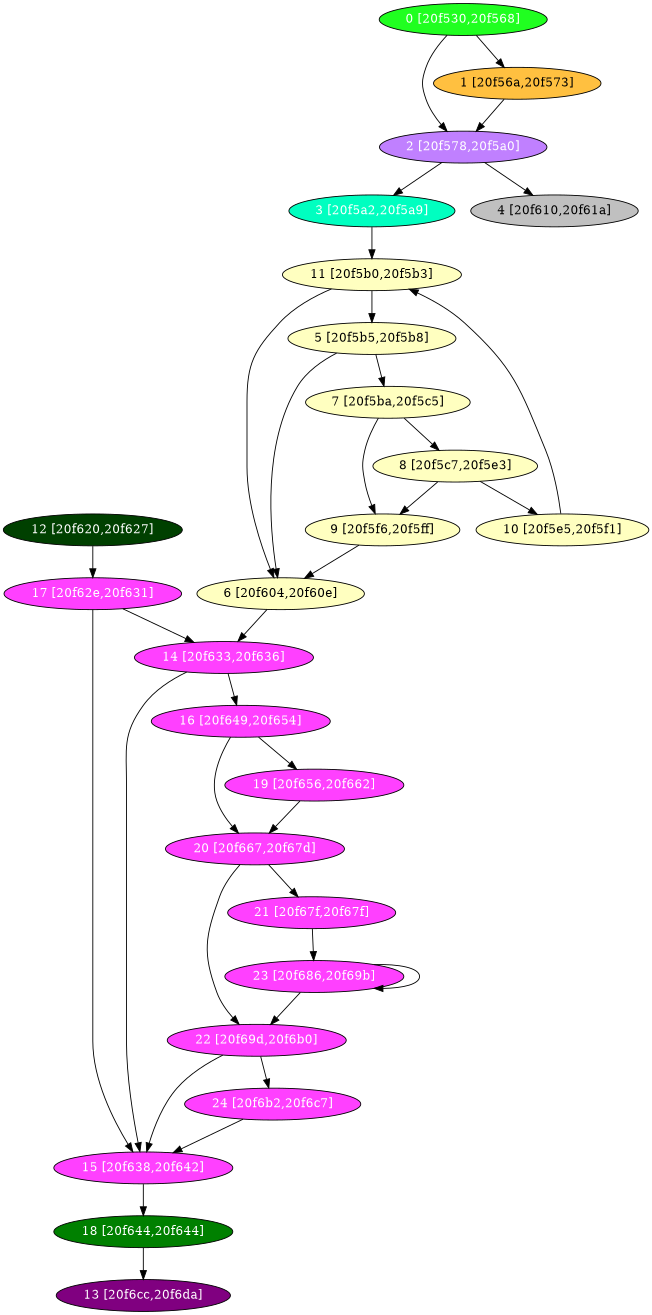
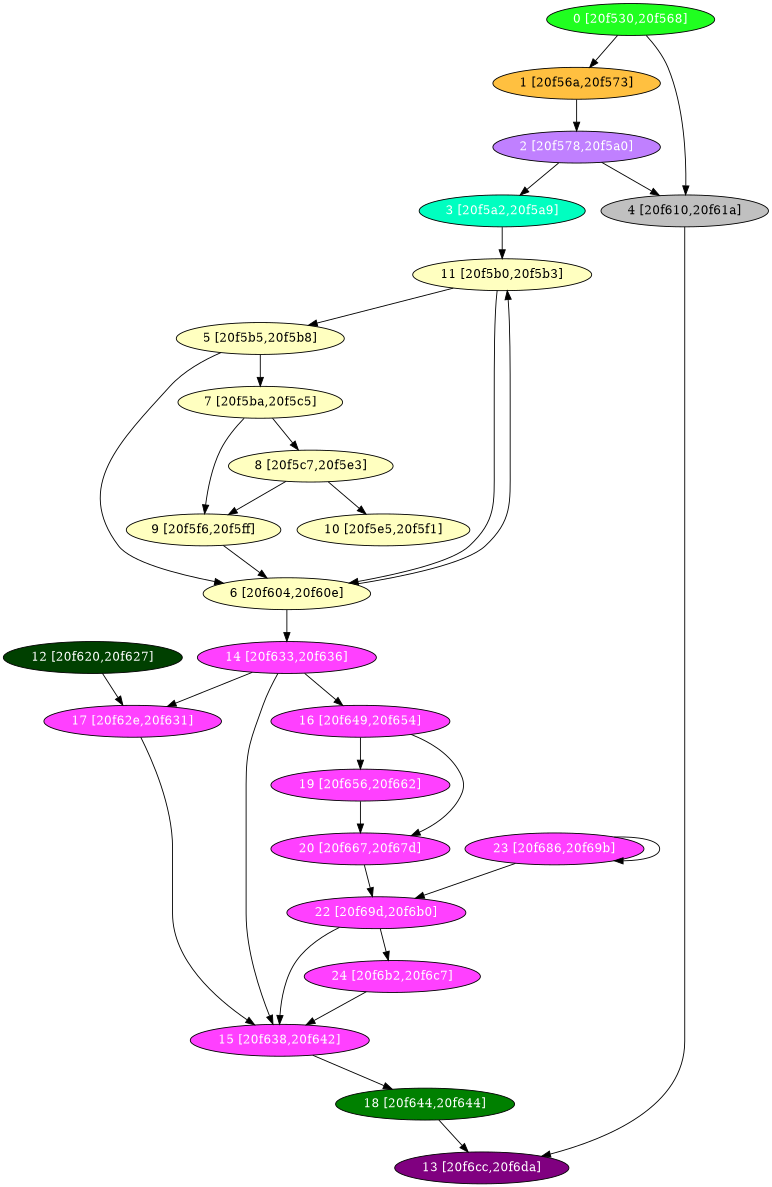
edge "0 [20f530,20f568]" -> "2 [20f578,20f5a0]": now "0 [20f530,20f568]" -> "4 [20f610,20f61a]"
edge "10 [20f5e5,20f5f1]" -> "11 [20f5b0,20f5b3]": now "6 [20f604,20f60e]" -> "11 [20f5b0,20f5b3]"
edge "17 [20f62e,20f631]" -> "14 [20f633,20f636]": reversed
edge "4 [20f610,20f61a]" -> "13 [20f6cc,20f6da]": added
node "21 [20f67f,20f67f]": removed
